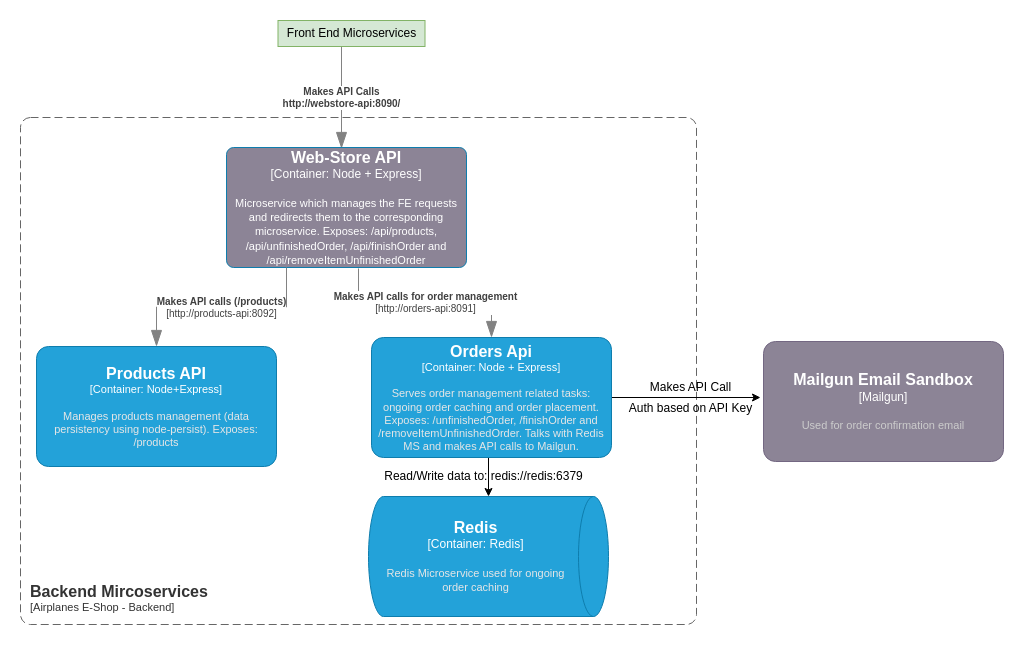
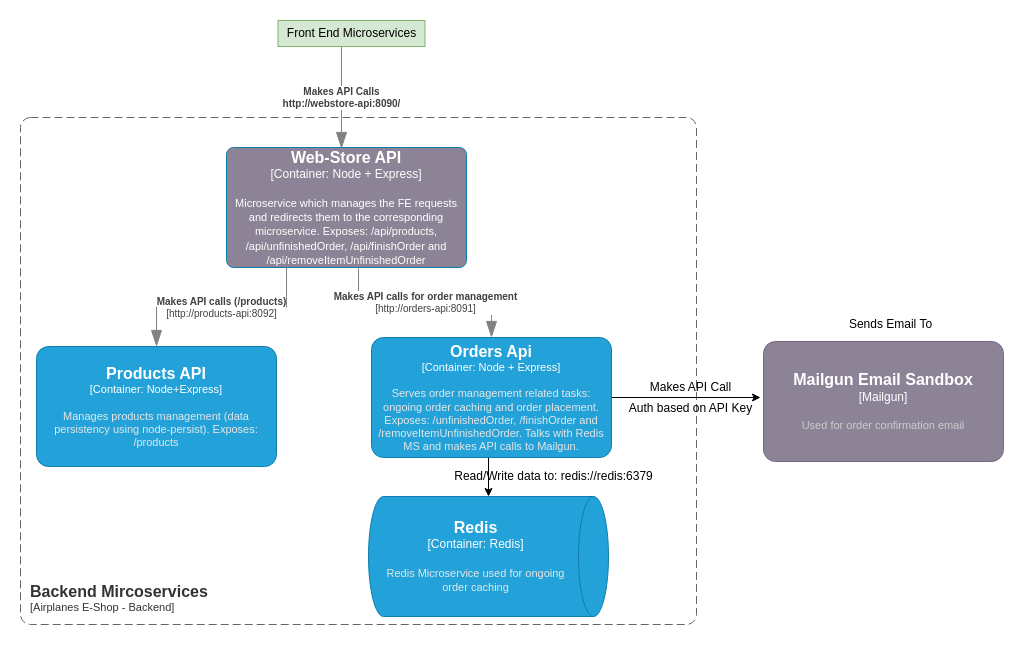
node "Sends Email To": added
node "Read/Write data to: redis://redis:6379": moved (483, 477) -> (553, 477)
